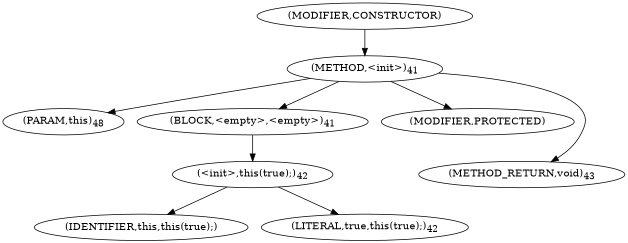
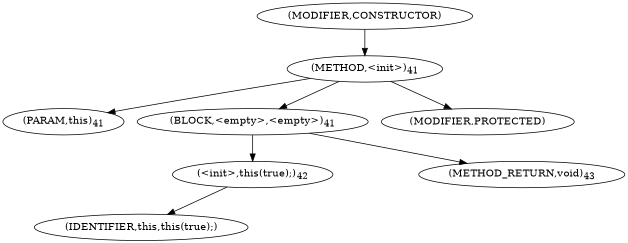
edge "(METHOD,<init>)" -> "(METHOD_RETURN,void)": now "(BLOCK,<empty>,<empty>)" -> "(METHOD_RETURN,void)"
node "(PARAM,this)": text "48" -> "41"
node "(LITERAL,true,this(true);)": removed
